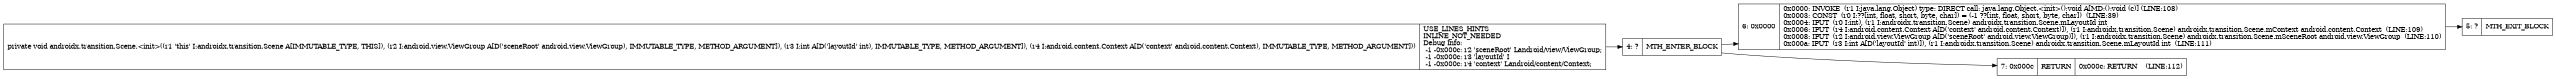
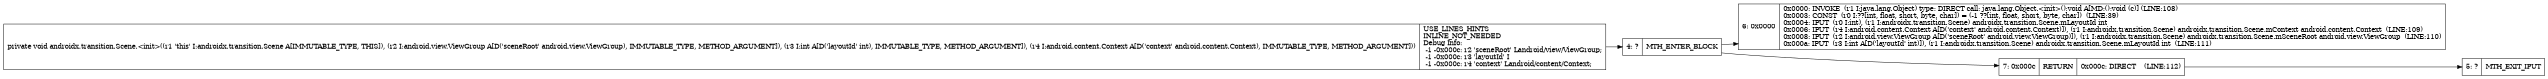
edge "6: 0x0000" -> "5: ?": now "7: 0x000c" -> "5: ?"
node "5: ?": text "MTH_EXIT_BLOCK" -> "MTH_EXIT_IPUT"
node "7: 0x000c": text "0x000c: RETURN    (LINE:112)" -> "0x000c: DIRECT    (LINE:112)"
